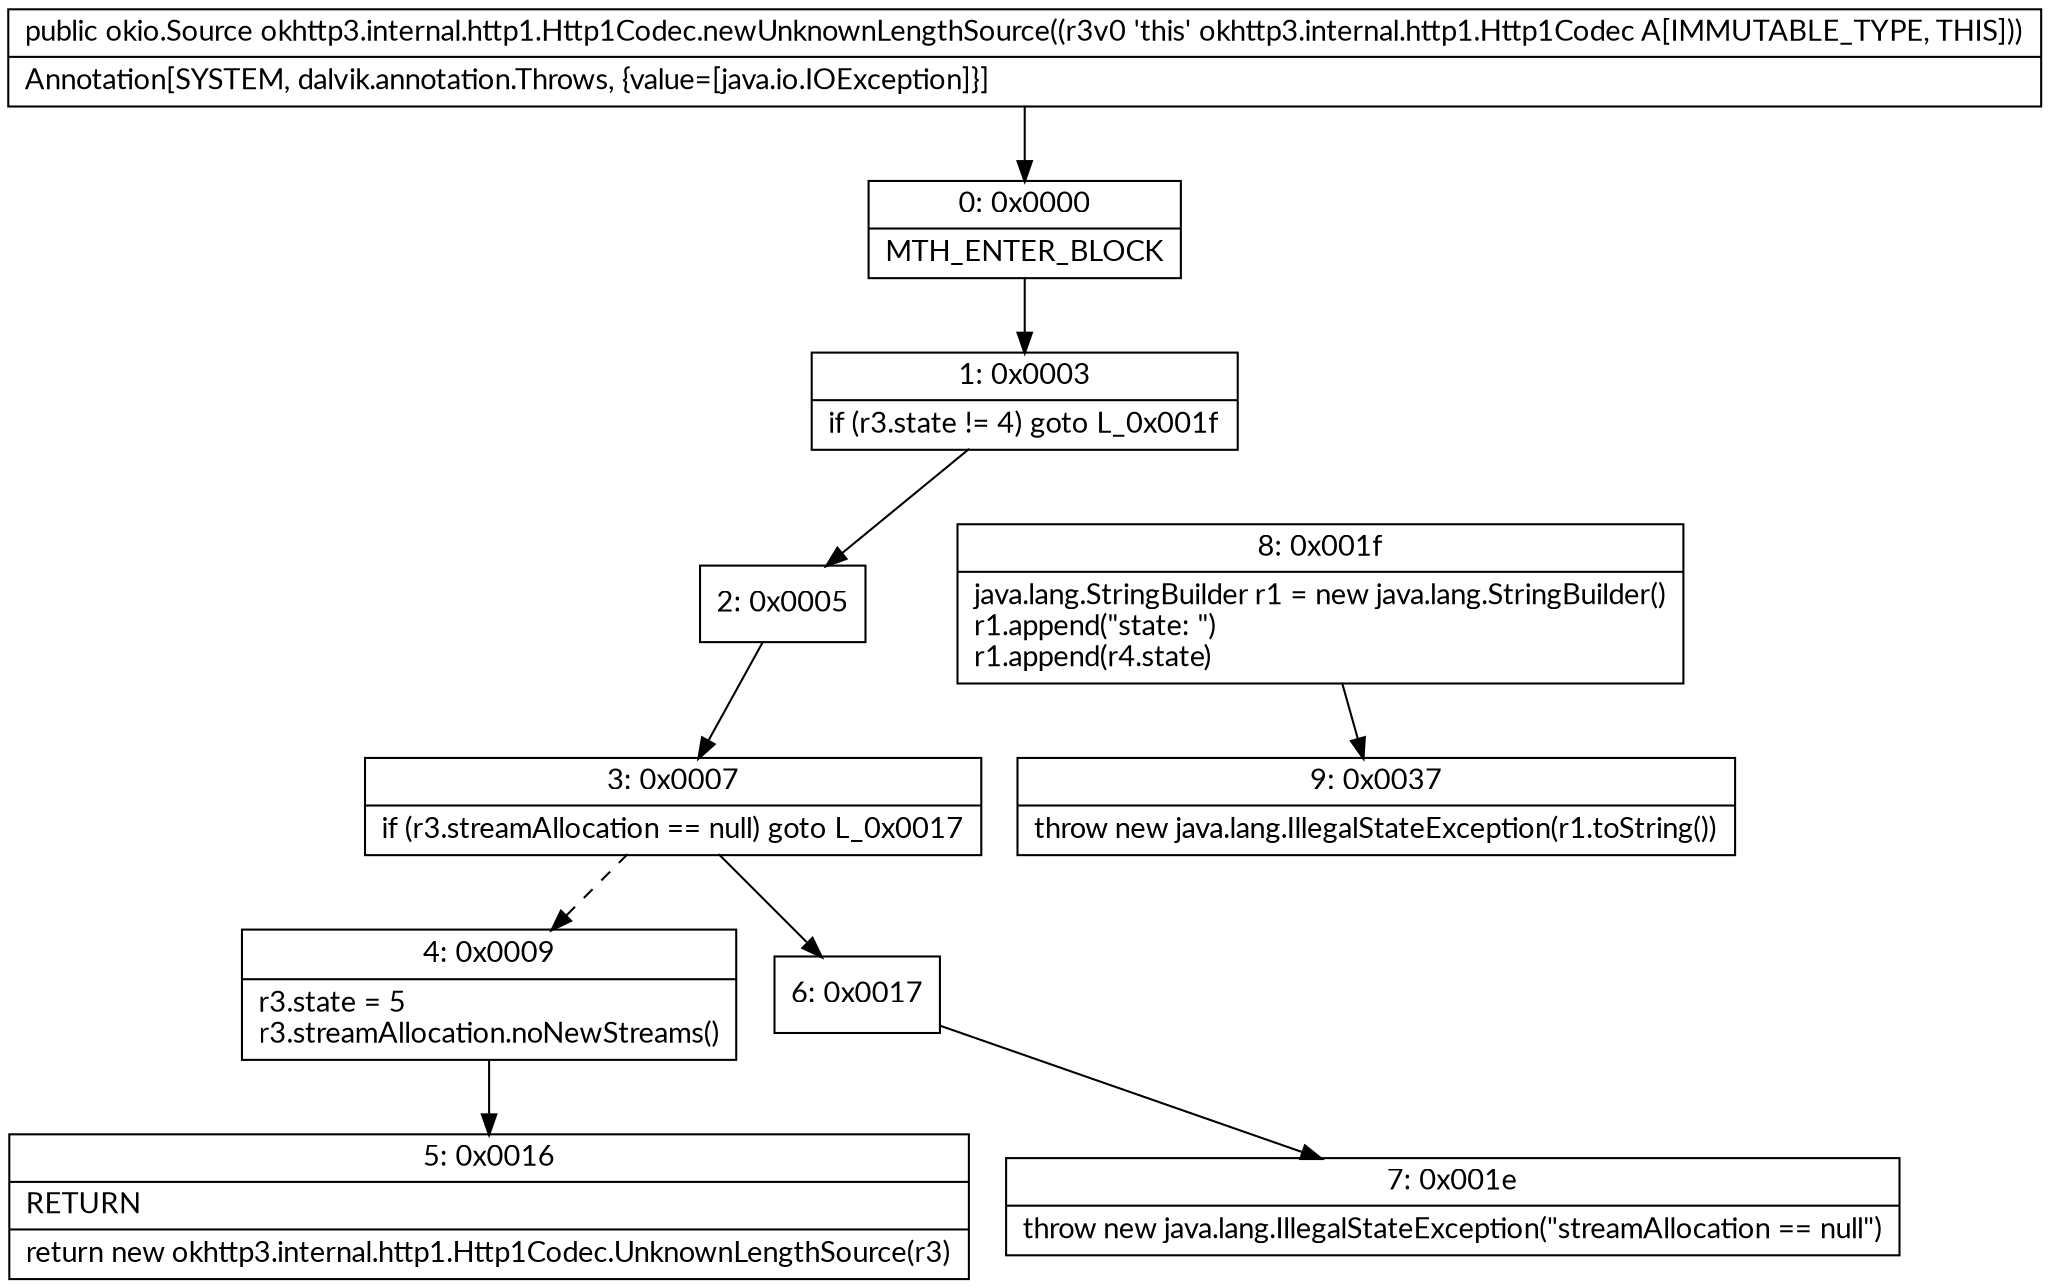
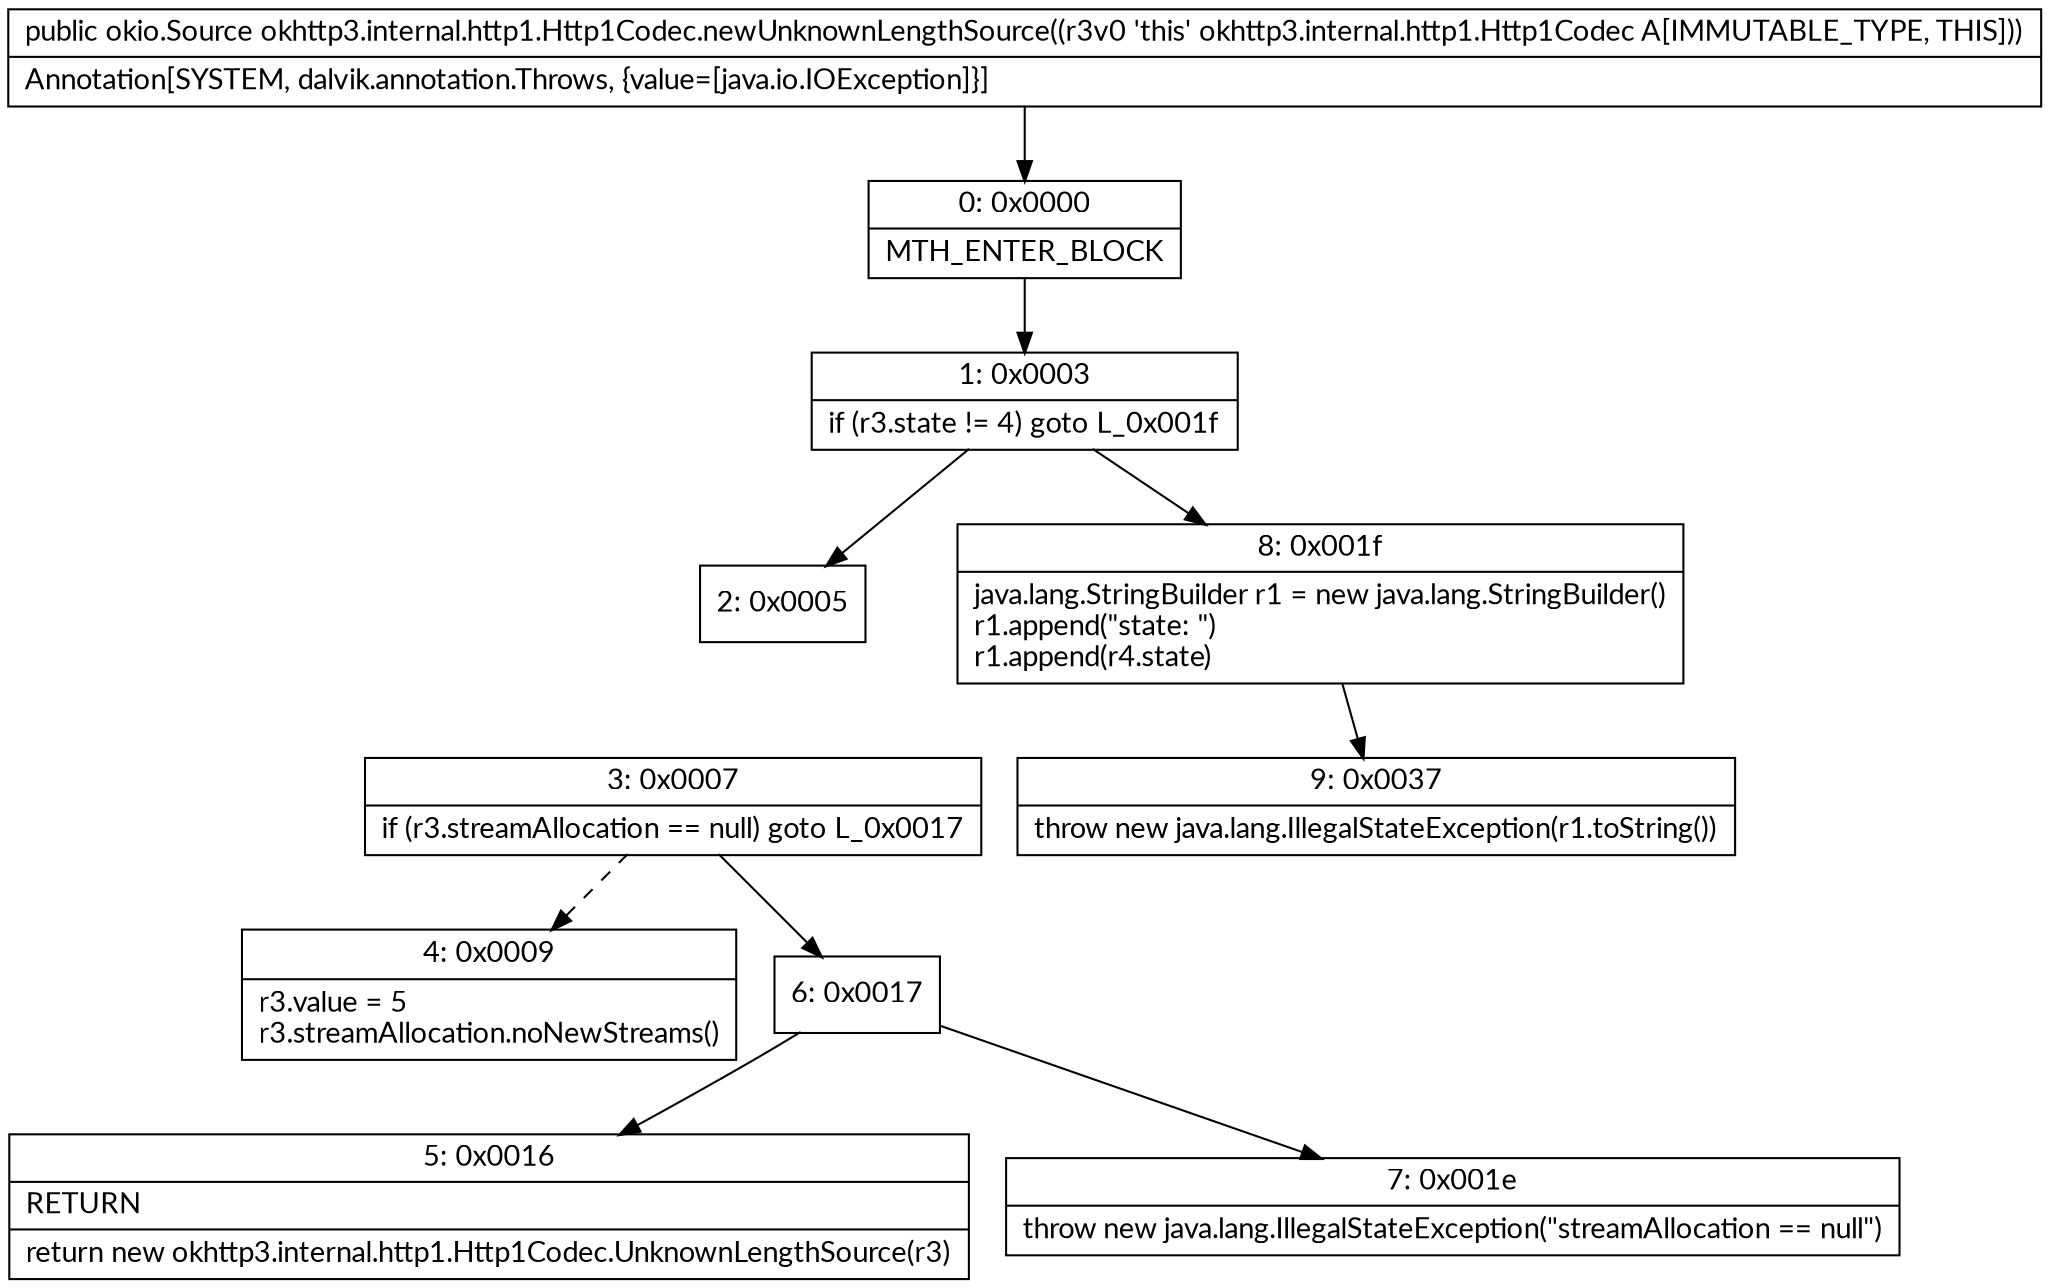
edge "1: 0x0003" -> "8: 0x001f": added
edge "2: 0x0005" -> "3: 0x0007": removed
node "4: 0x0009": text "r3.state = 5" -> "r3.value = 5"
edge "4: 0x0009" -> "5: 0x0016": now "6: 0x0017" -> "5: 0x0016"
